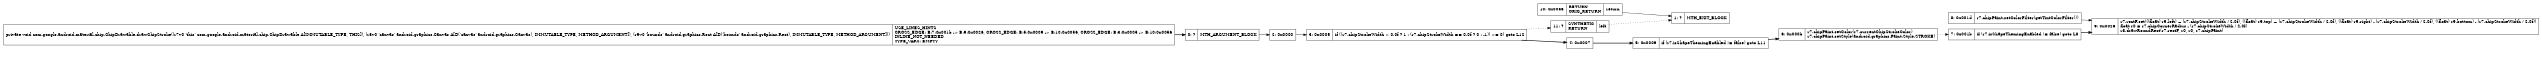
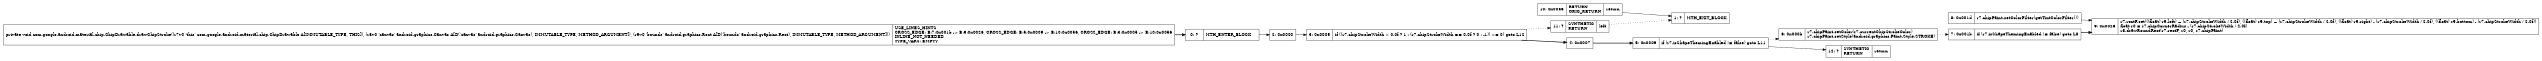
node "0: ?": text "MTH_ARGUMENT_BLOCK" -> "MTH_ENTER_BLOCK"
edge "5: 0x0009" -> "6: 0x000b": style bold -> dotted
node "12: ?": added
